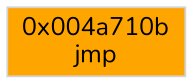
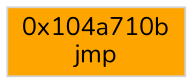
node "0x004a710b jmp": label "0x004a710b jmp" -> "0x104a710b jmp"
